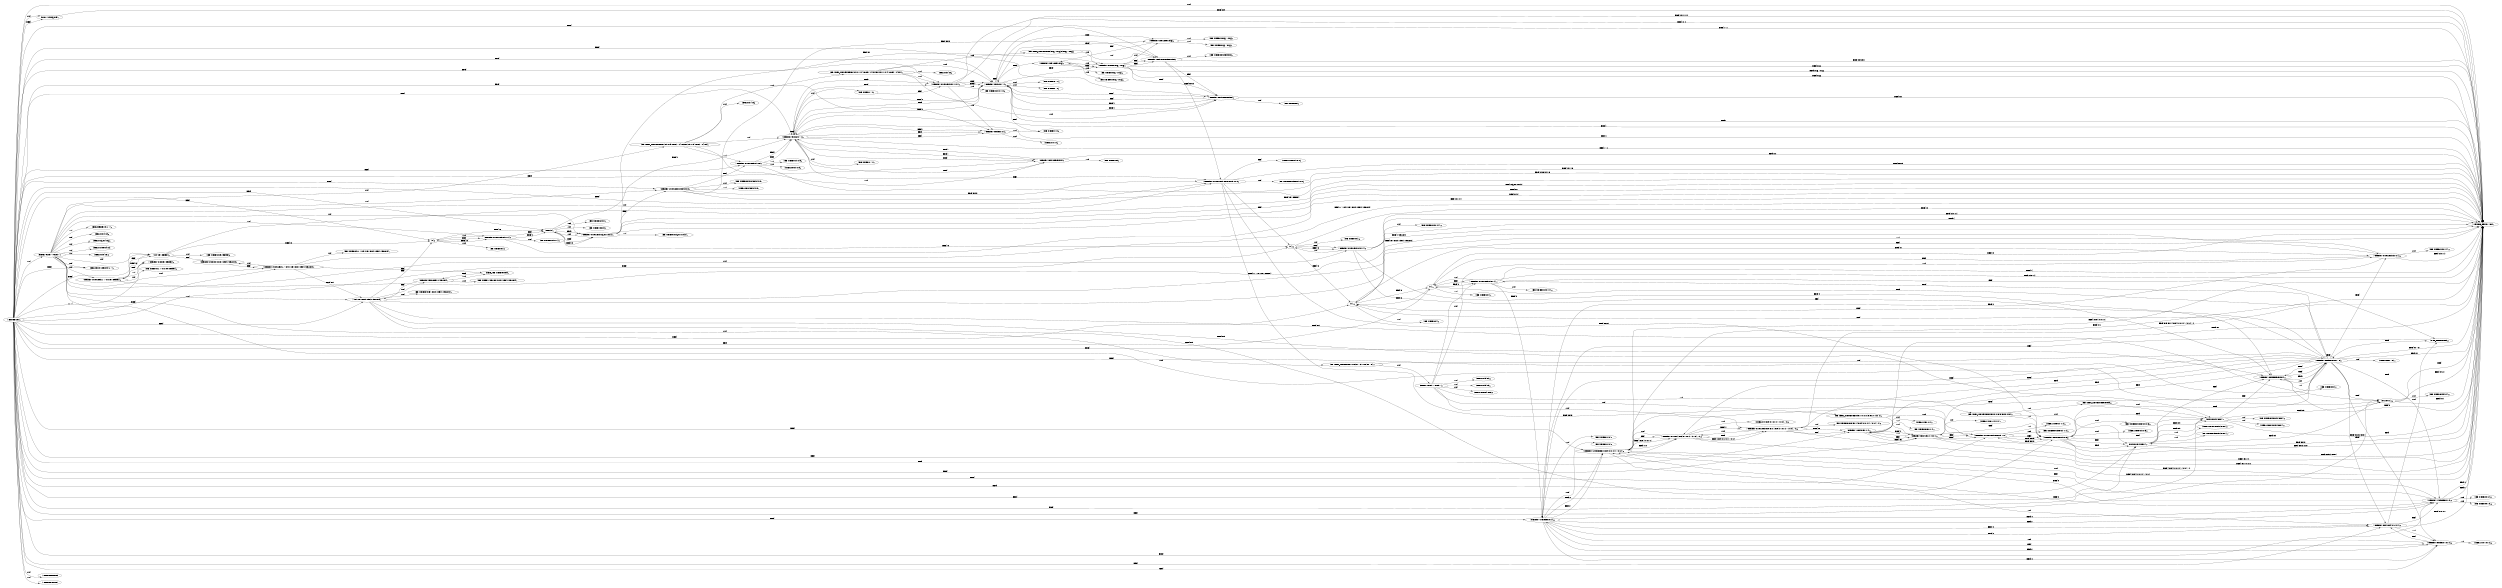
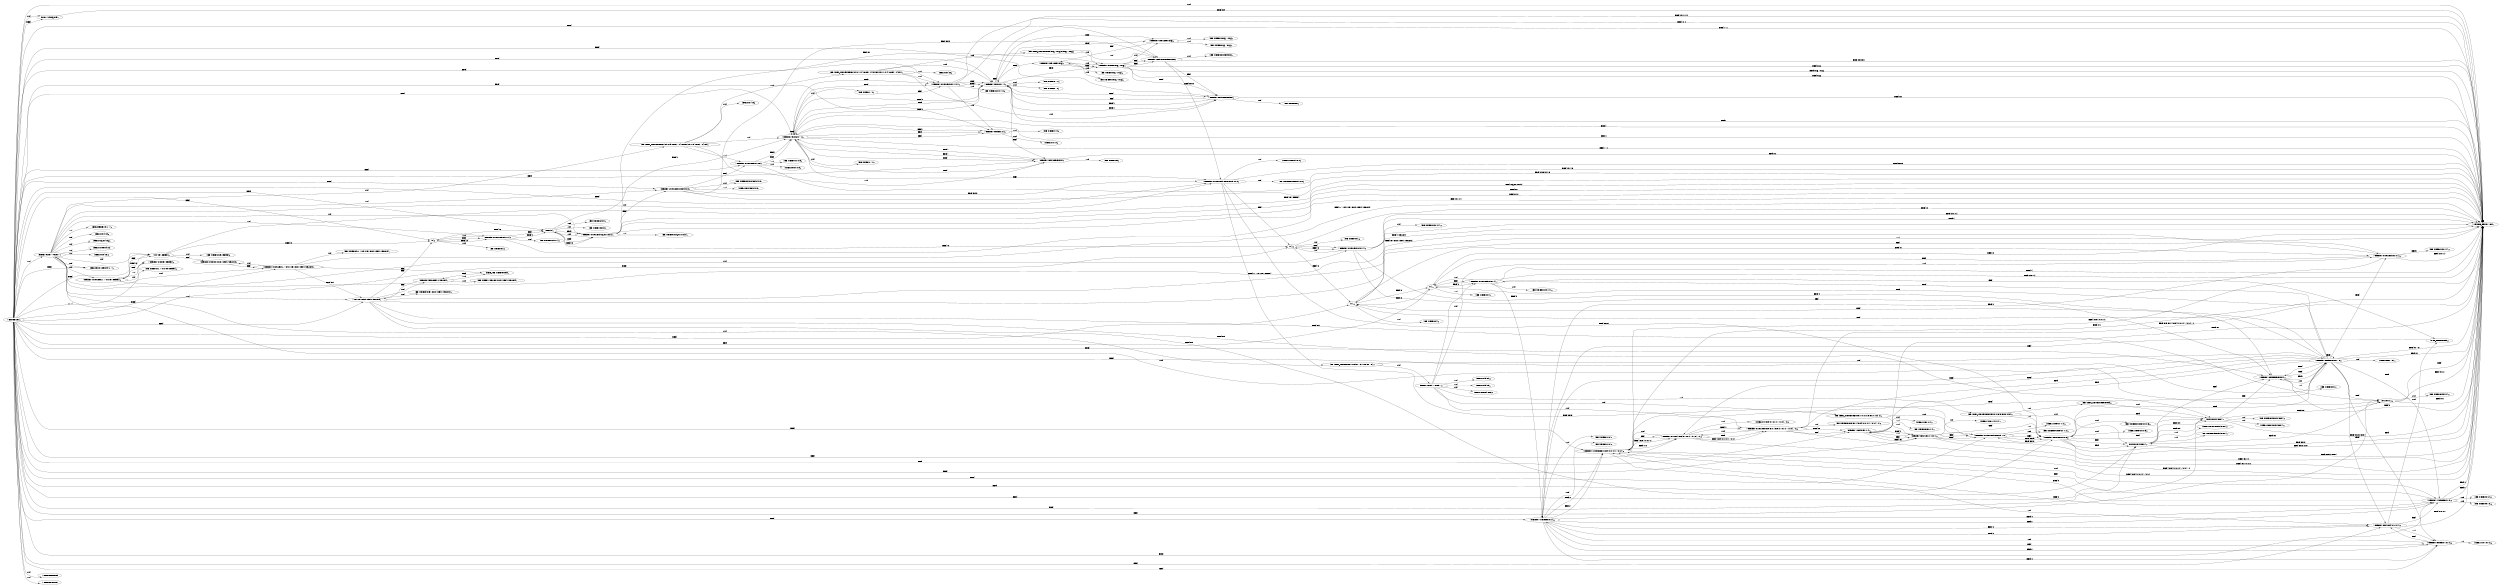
edge "(<operator>.lessThan,j < n)" -> "(IDENTIFIER,i,i + 1)": now "(<operator>.lessThan,j < n)" -> "(<operator>.postIncrement,i++)"
edge "(<operators>.assignmentModulo,count %= 2)" -> "(LITERAL,2,count %= 2)": label "CFG: " -> "AST: "
edge "(<operator>.assignment,int a = i())" -> "(IDENTIFIER,a,int a = i())": label "AST: " -> "DDG: j"
edge "(<operator>.greaterThan,q-- > 0)" -> "(TYPE_REF,long,long)": removed, label "CDG:"
edge "(<operator>.greaterThan,q-- > 0)" -> "(<operator>.equals,len % 2 == 1)": removed, label "CDG:"
